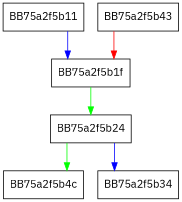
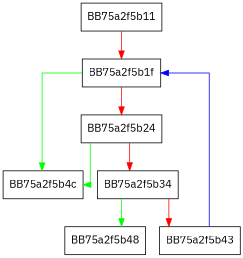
edge "BB75a2f5b11" -> "BB75a2f5b1f": color blue -> red
edge "BB75a2f5b43" -> "BB75a2f5b1f": color red -> blue
edge "BB75a2f5b1f" -> "BB75a2f5b24": color green -> red
edge "BB75a2f5b1f" -> "BB75a2f5b4c": added
edge "BB75a2f5b24" -> "BB75a2f5b34": color blue -> red
edge "BB75a2f5b34" -> "BB75a2f5b43": added
node "BB75a2f5b48": added
